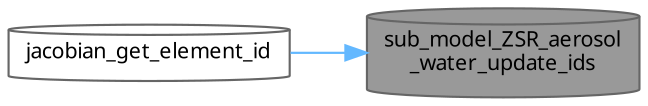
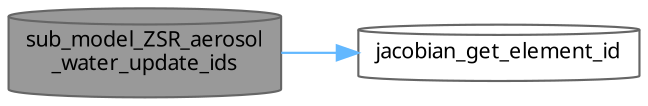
edge "jacobian_get_element_id" -> "sub_model_ZSR_aerosol _water_update_ids": reversed
